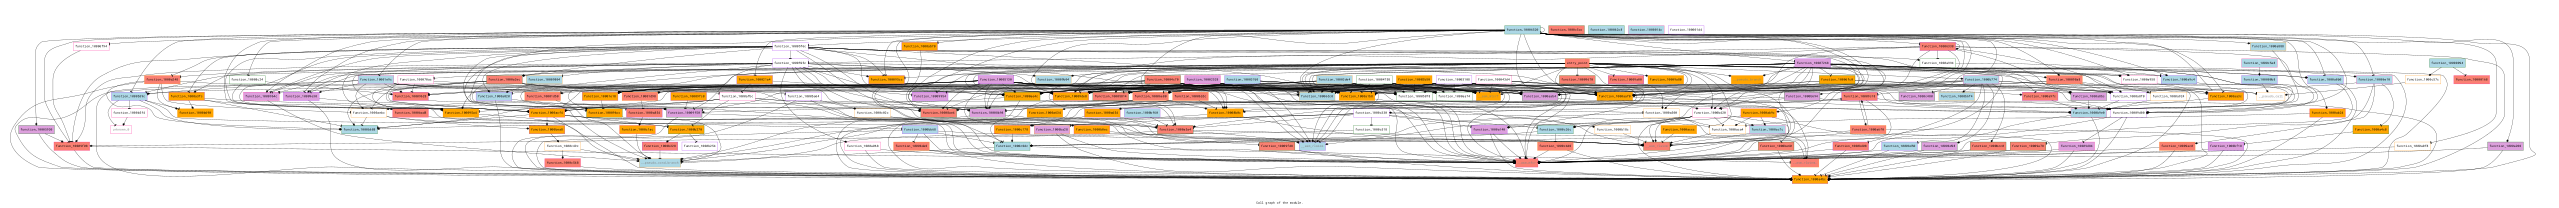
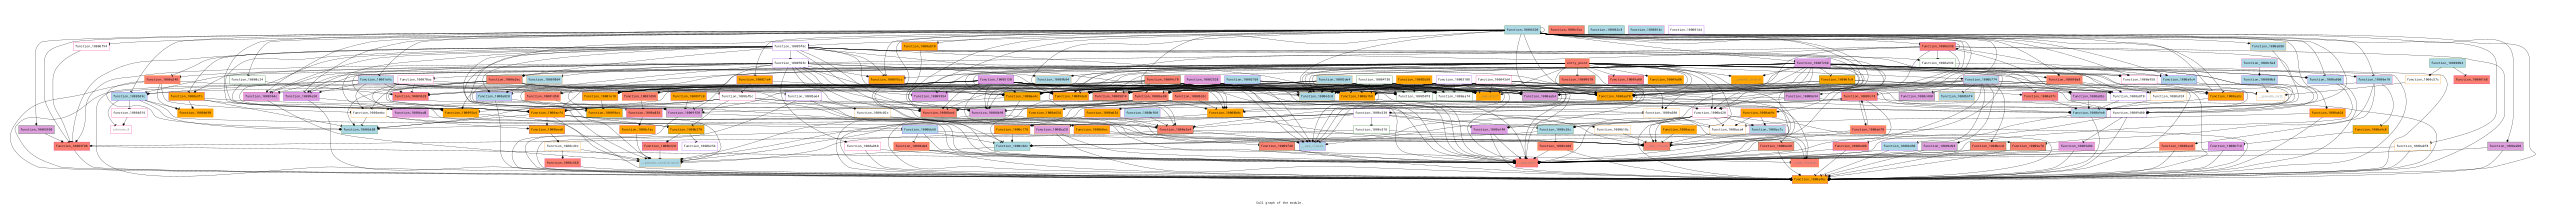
edge "function_1000b774" -> "function_1000b6f4": arrowhead diamond -> tee
node "function_1000bad8": fillcolor salmon -> plum
edge "function_1000c518" -> "function_10009e78": added
edge "function_10005930" -> "function_1000a4bc": now "function_1000a0f8" -> "function_1000a4bc"
